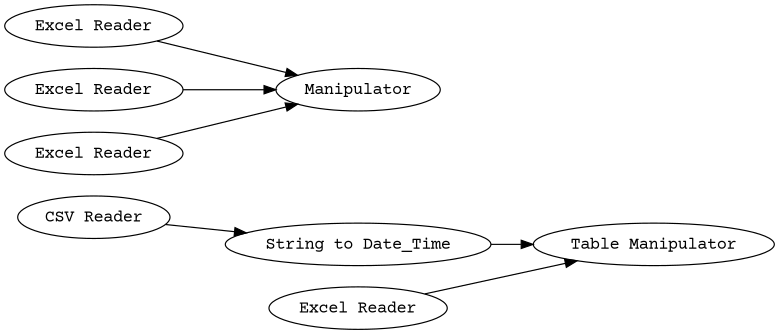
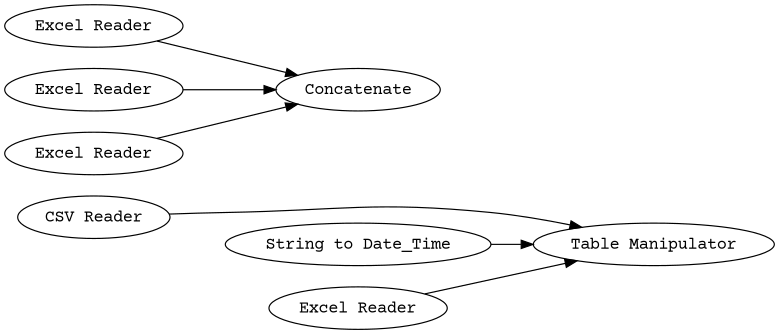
node "Manipulator": label "Manipulator" -> "Concatenate"
edge "CSV Reader" -> "String to Date_Time": now "CSV Reader" -> "Table Manipulator"
